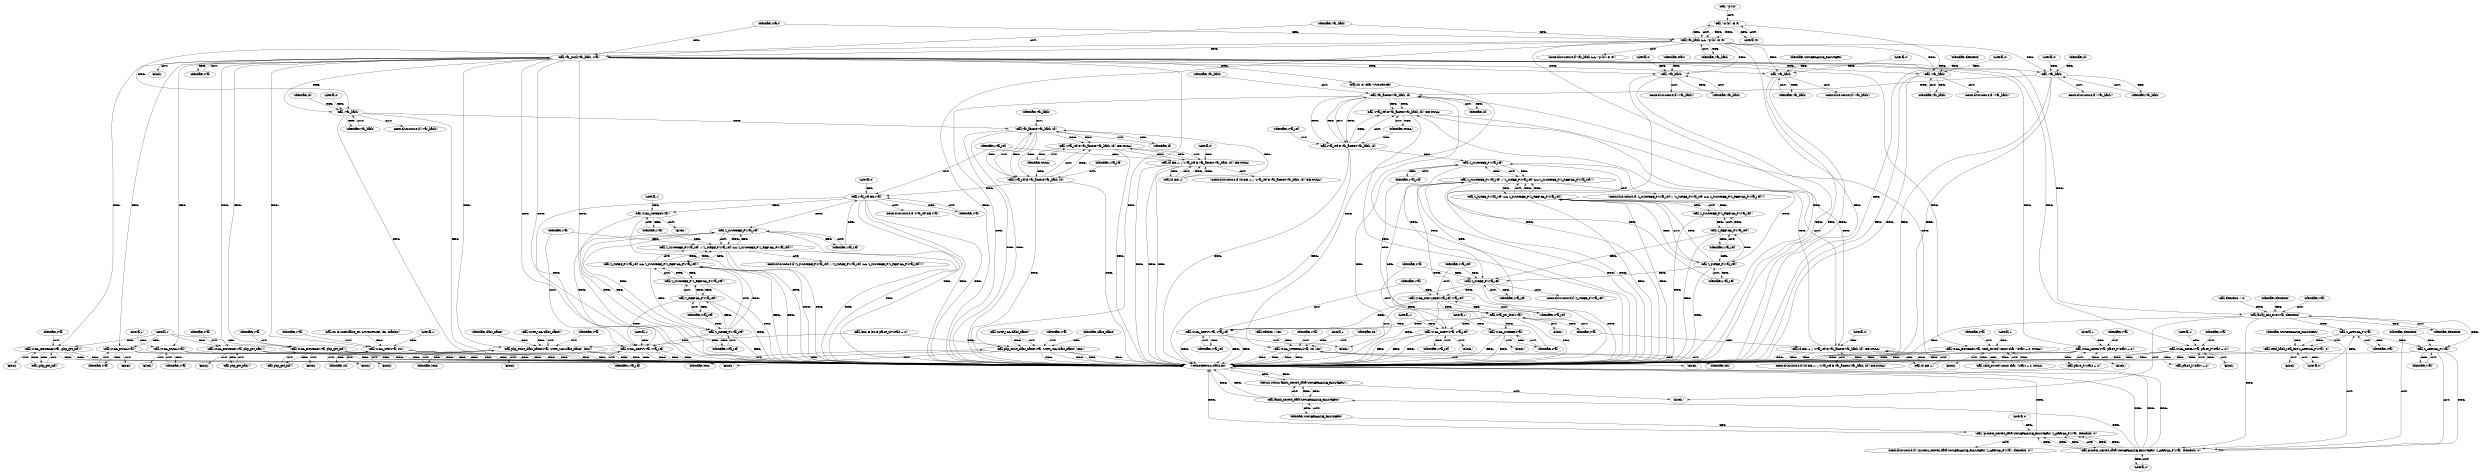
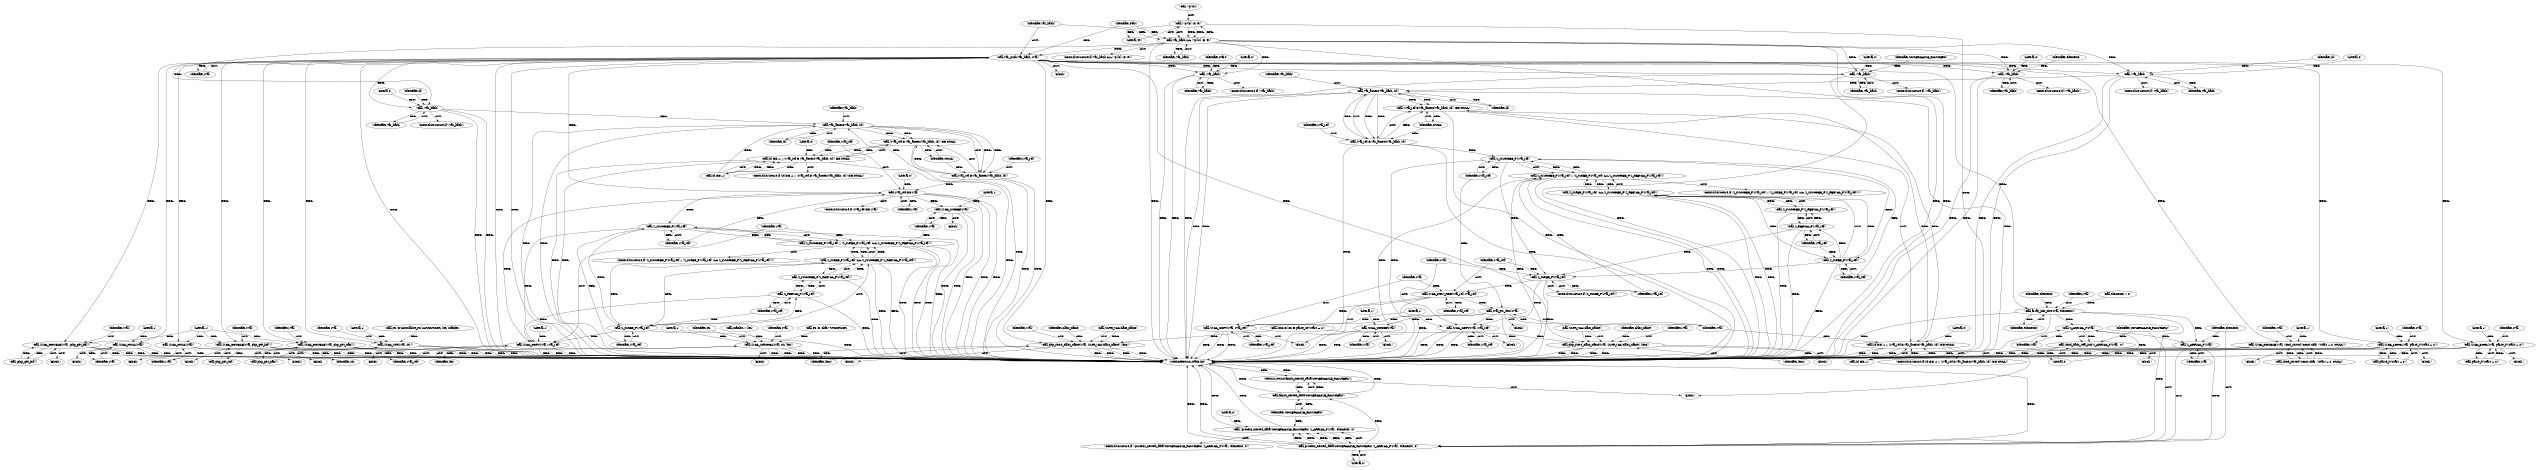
edge "(Call,var_push(var_hash, rval))" -> "(Call,str = (char*)YYCURSOR)": now "(Call,var_push(var_hash, rval))" -> "(Call,rval_ref == rval)"
